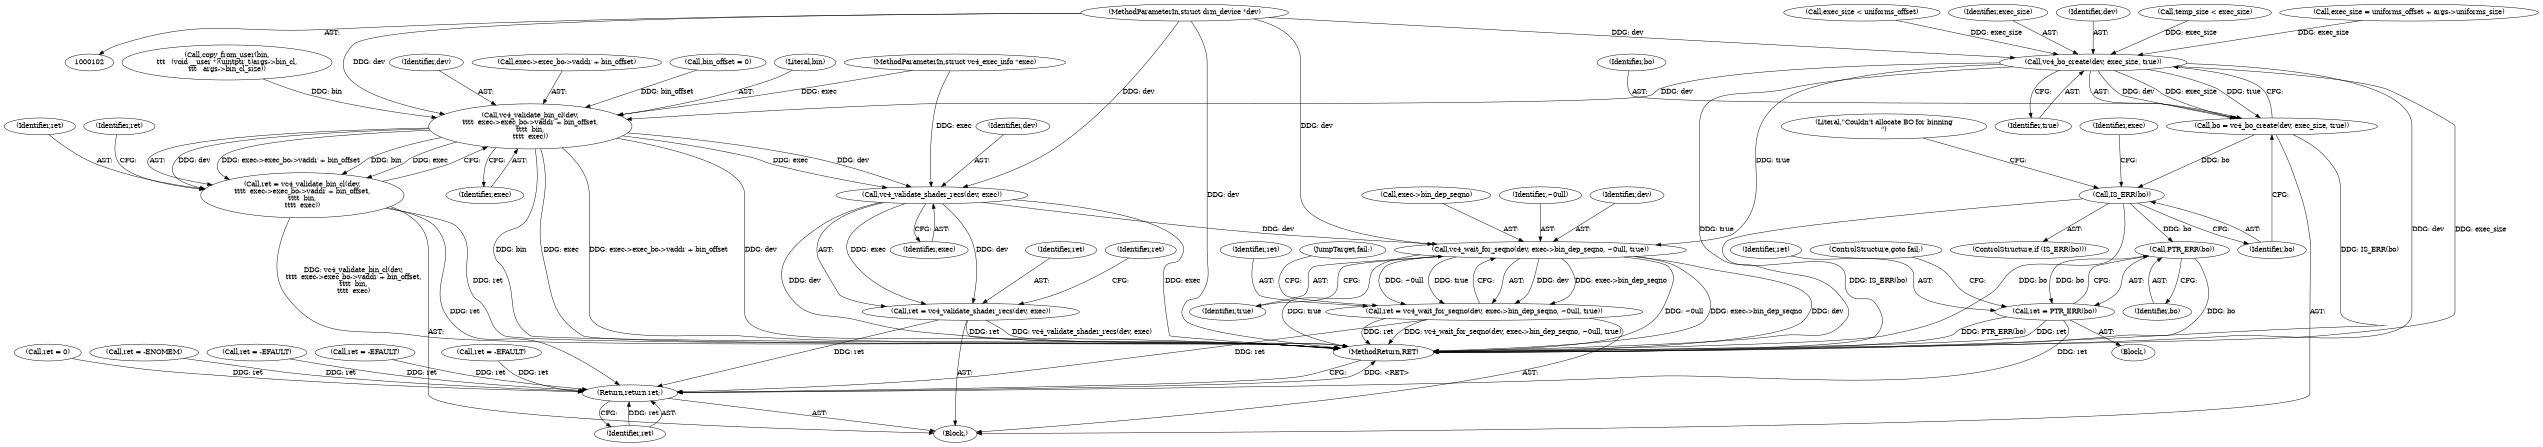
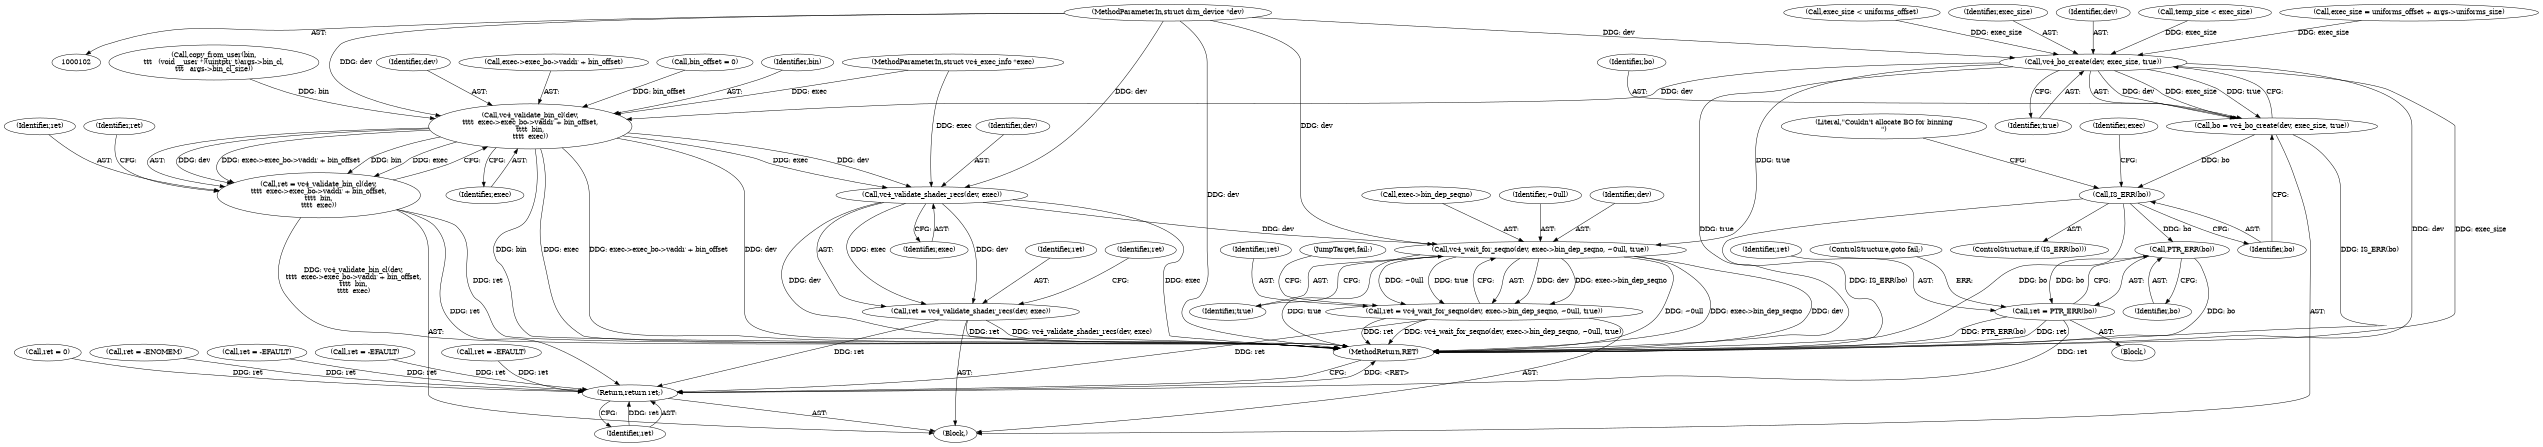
node "(Literal,bin)": label "(Literal,bin)" -> "(Identifier,bin)"
edge "(ControlStructure,goto fail;)" -> "(Call,ret = PTR_ERR(bo))": label "CFG: " -> "ERR: "
